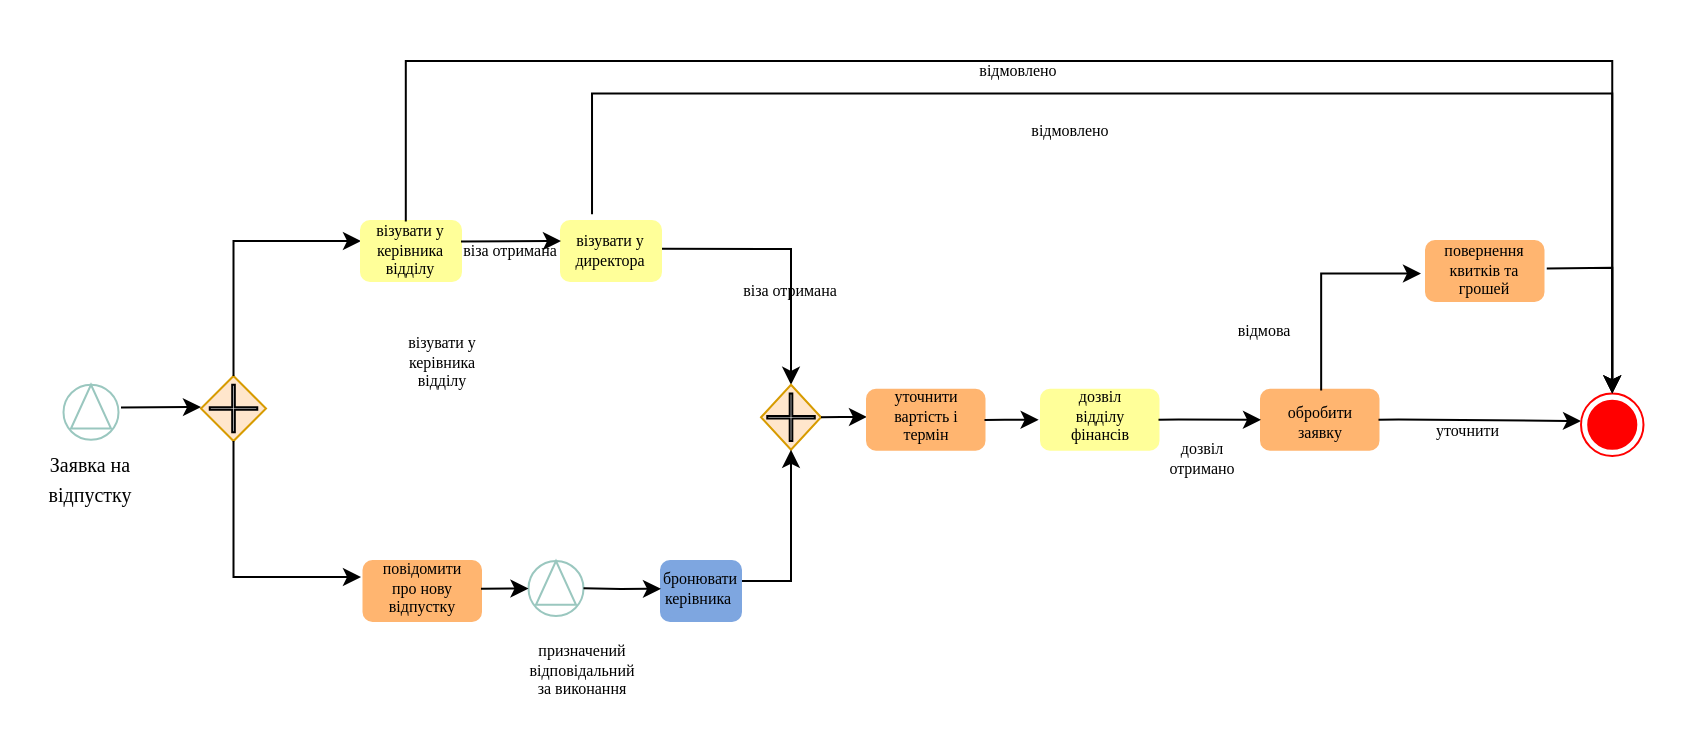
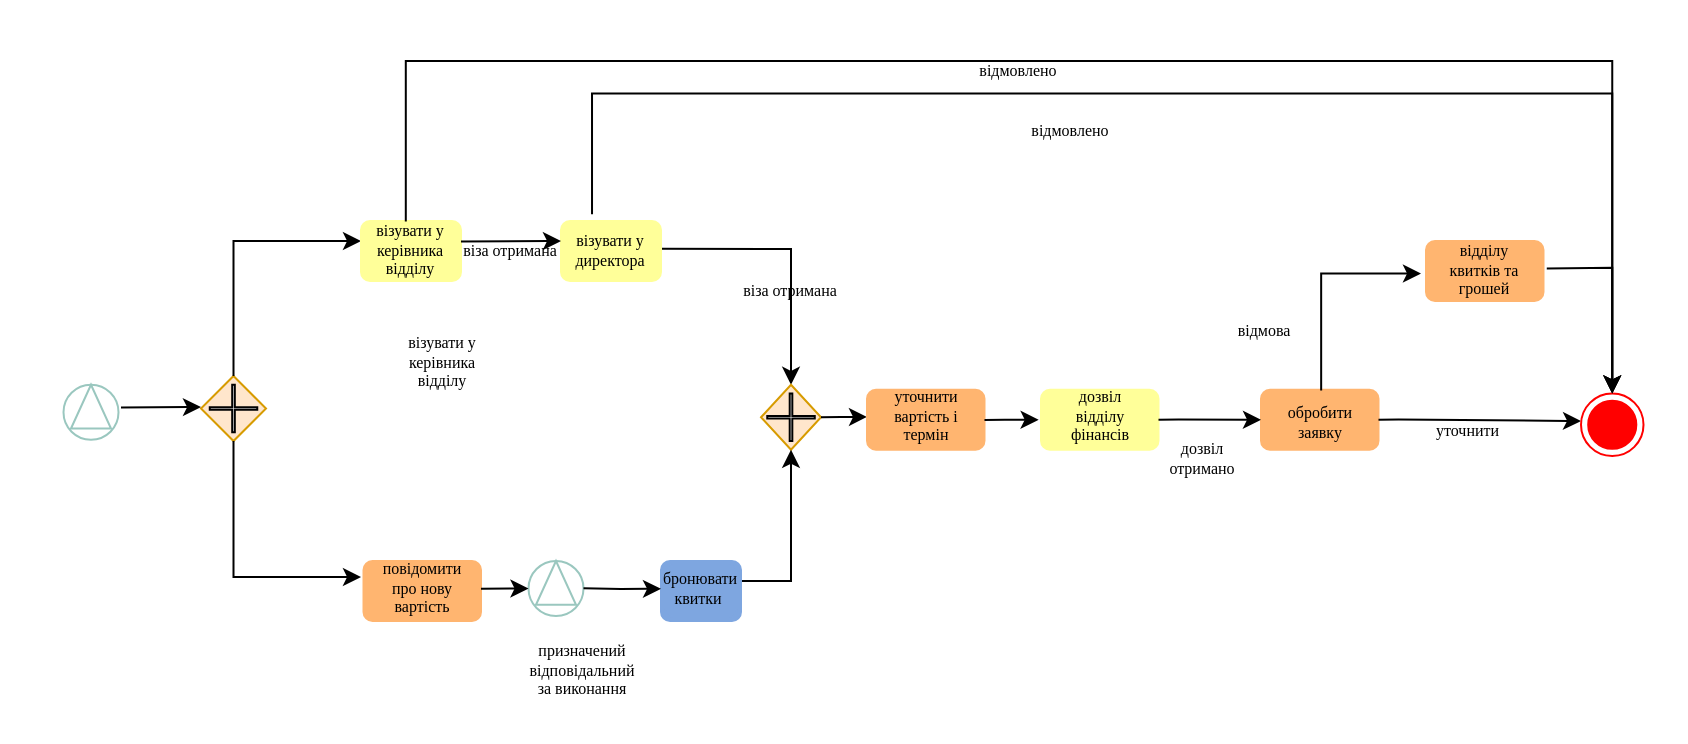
node "повернення квитків та грошей": label "повернення квитків та грошей" -> "відділу квитків та грошей"
node "Заявка на відпустку": removed
node "повідомити про нову відпустку": label "повідомити про нову відпустку" -> "повідомити про нову вартість"
node "бронювати керівника": label "бронювати керівника" -> "бронювати квитки"
